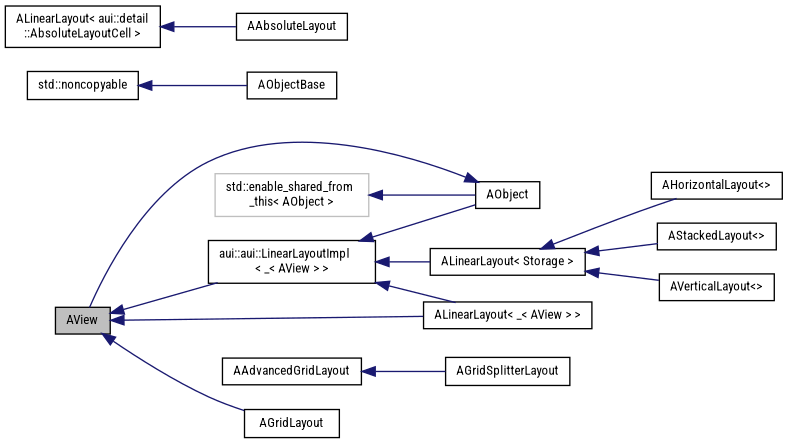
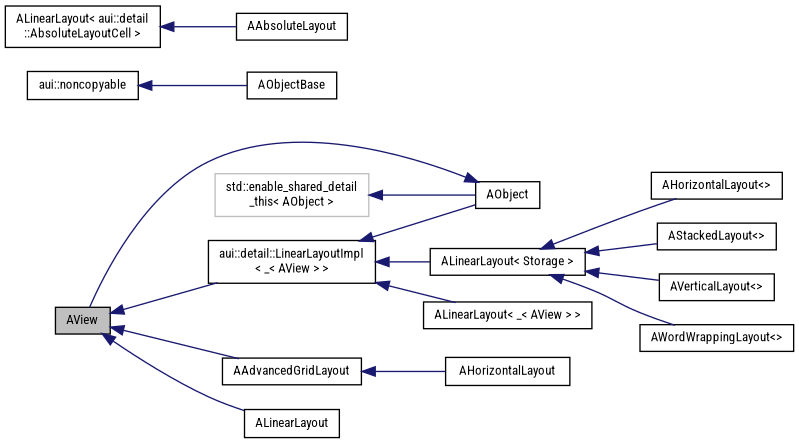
node "std::noncopyable": label "std::noncopyable" -> "aui::noncopyable"
node "std::enable_shared_from _this< AObject >": label "std::enable_shared_from _this< AObject >" -> "std::enable_shared_detail _this< AObject >"
node "aui::aui::LinearLayoutImpl < _< AView > >": label "aui::aui::LinearLayoutImpl < _< AView > >" -> "aui::detail::LinearLayoutImpl < _< AView > >"
edge "ALinearLayout< _< AView > >" -> "AView": now "AAdvancedGridLayout" -> "AView"
node "AWordWrappingLayout<>": added
node "AGridSplitterLayout": label "AGridSplitterLayout" -> "AHorizontalLayout"
node "AGridLayout": label "AGridLayout" -> "ALinearLayout"
